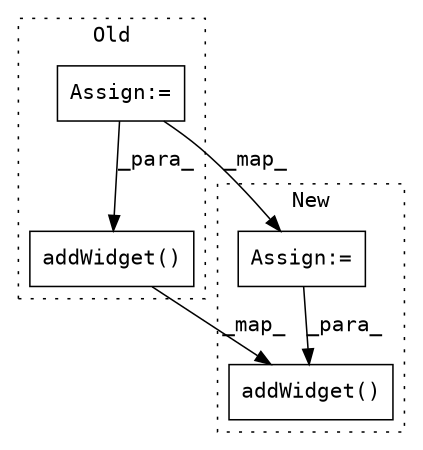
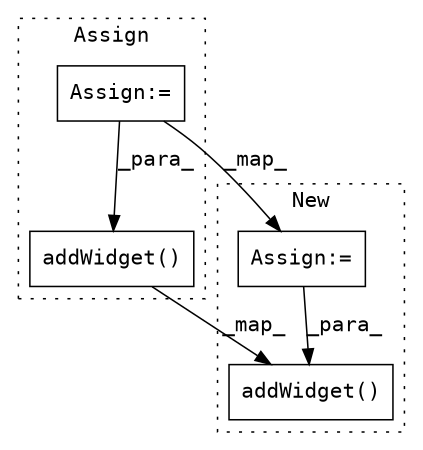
cluster "Old": label "Old" -> "Assign"
